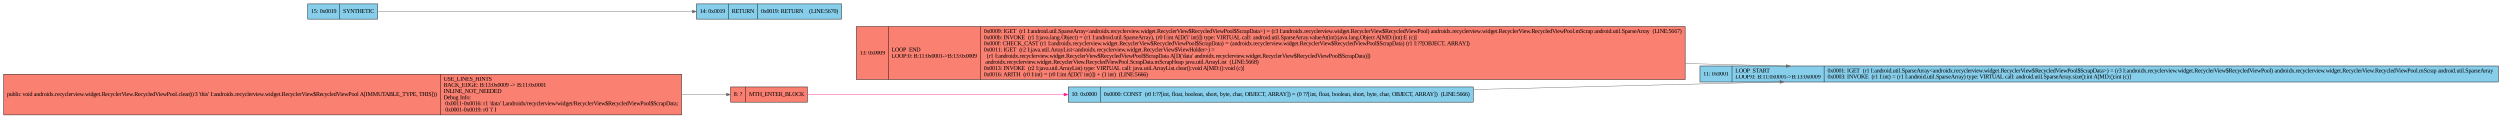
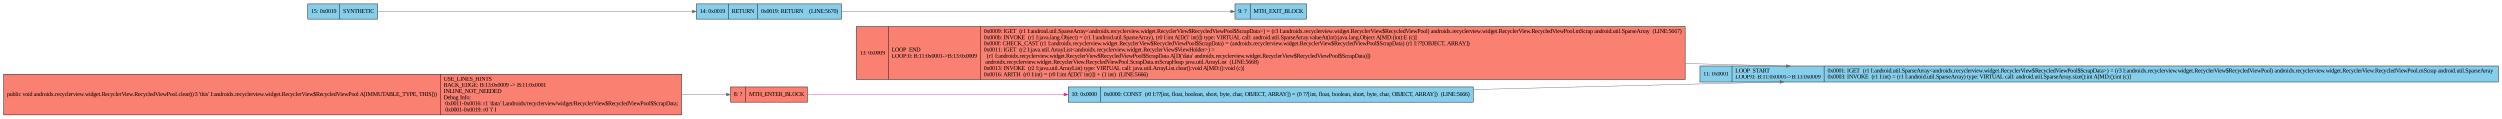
node "9: ?": added
